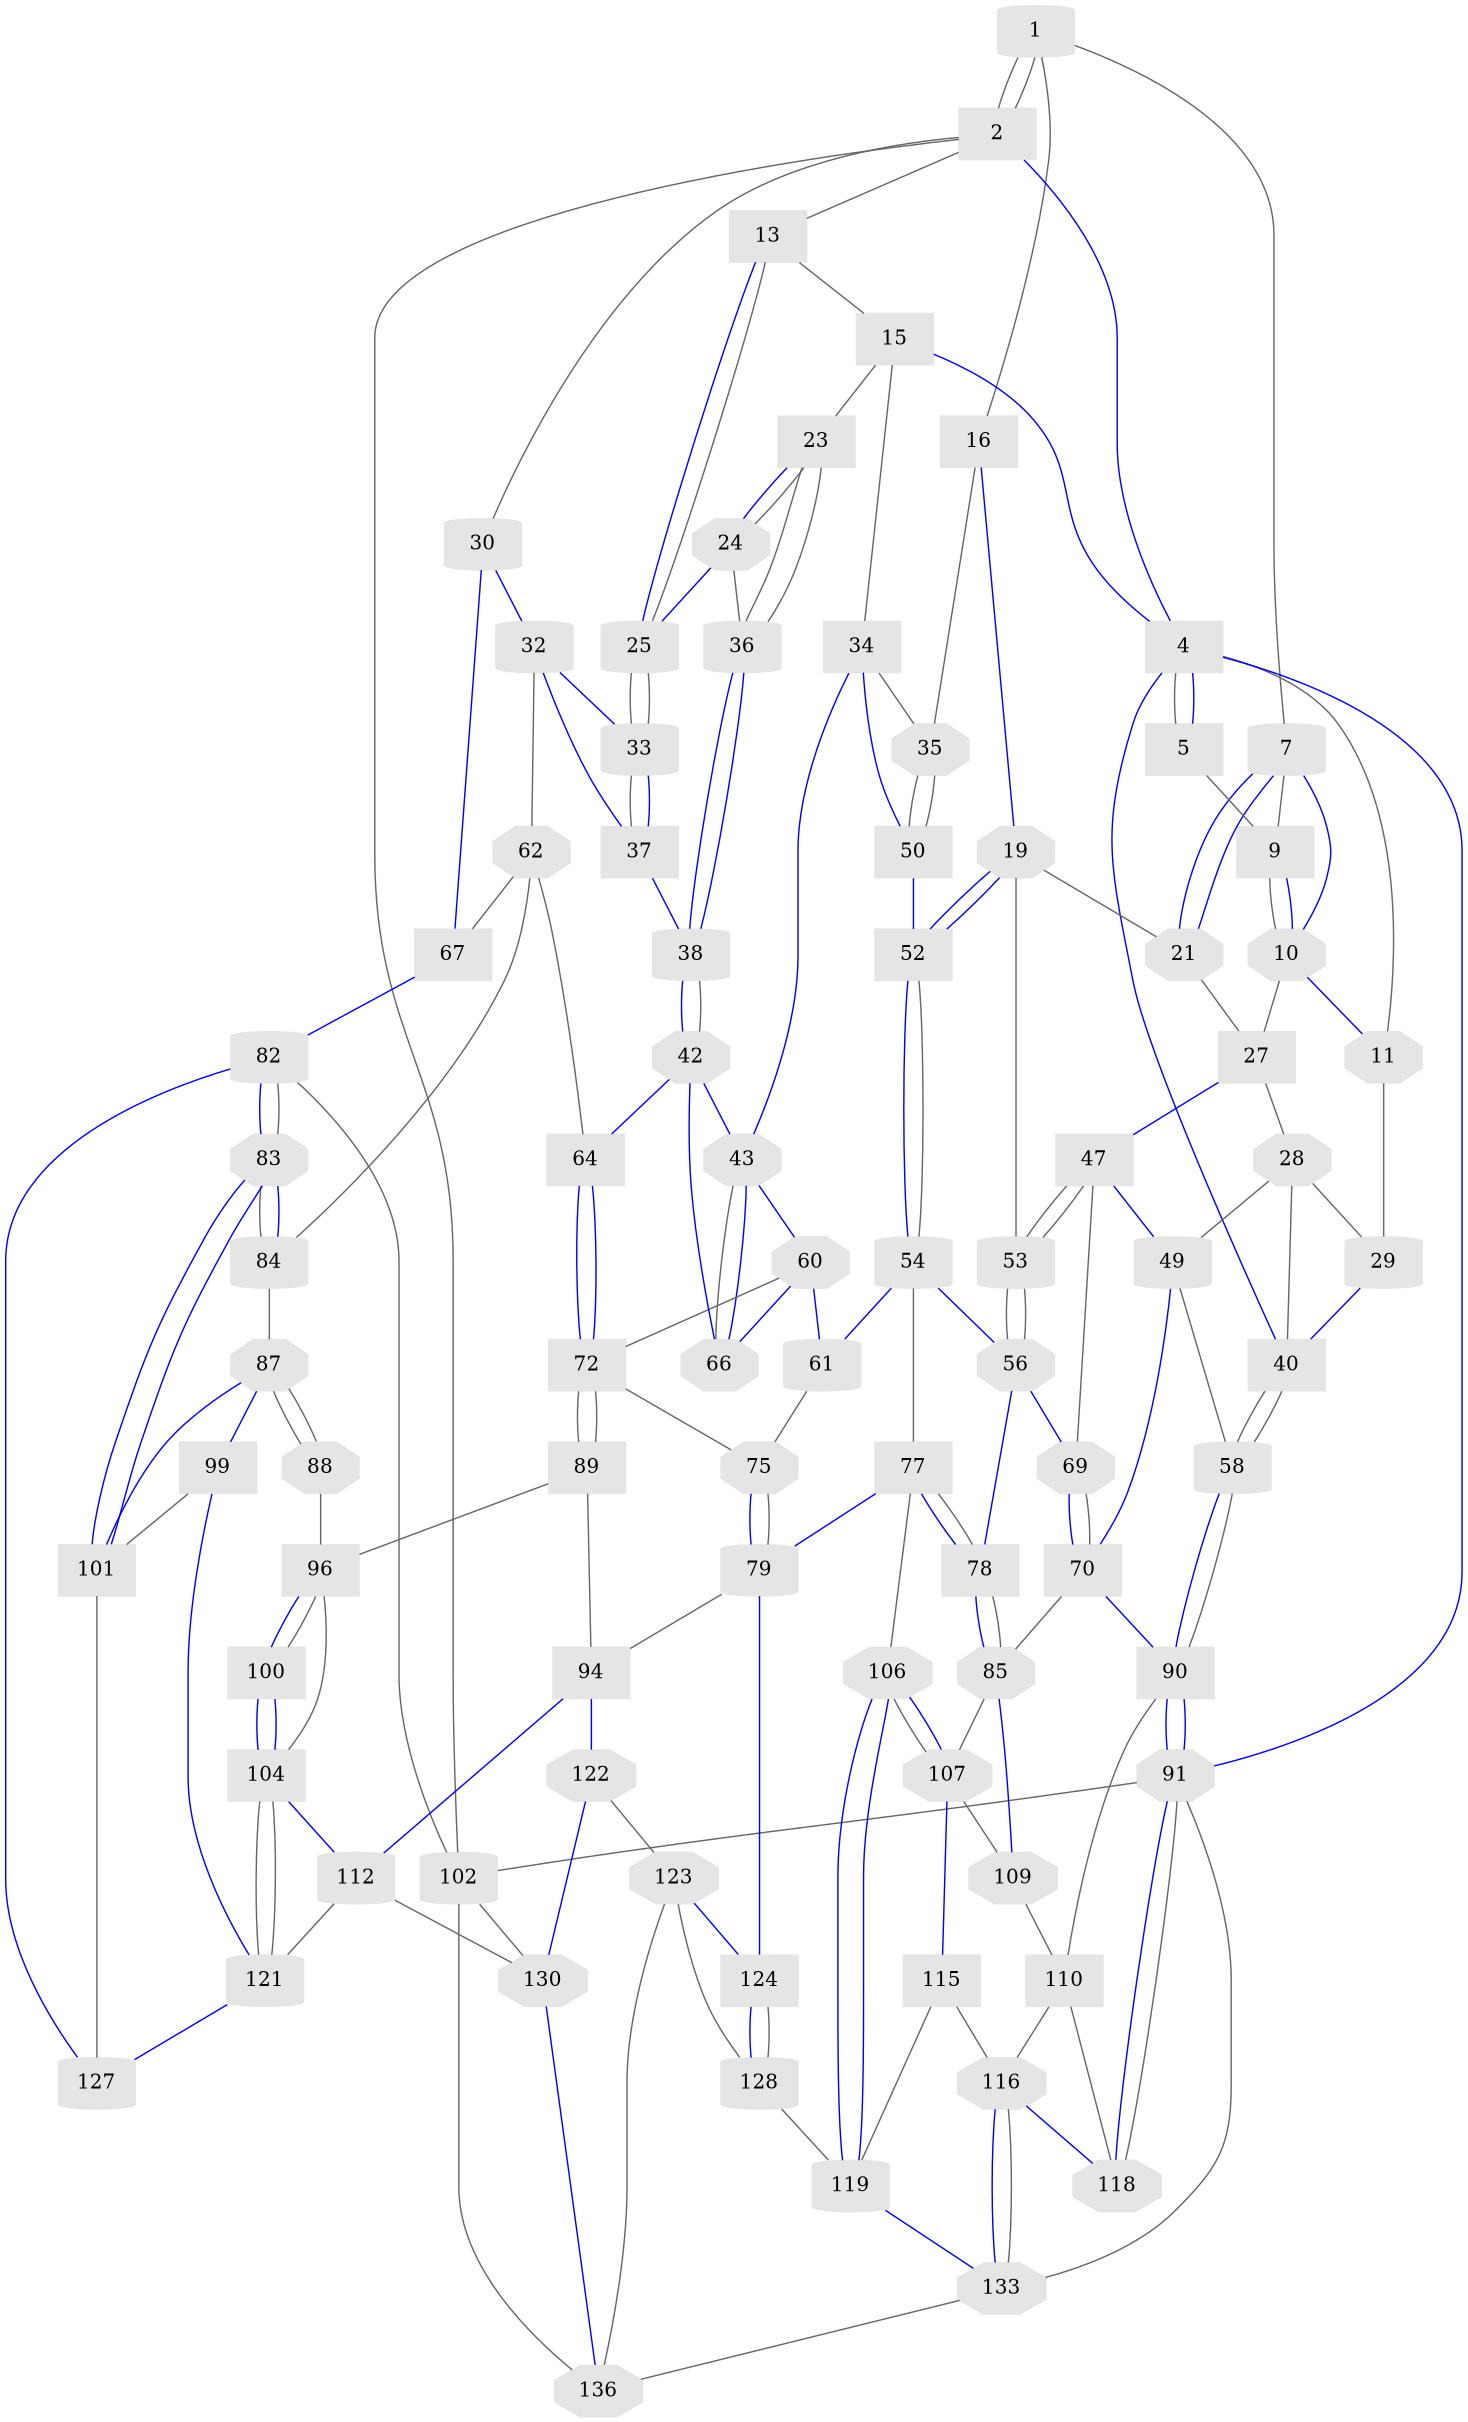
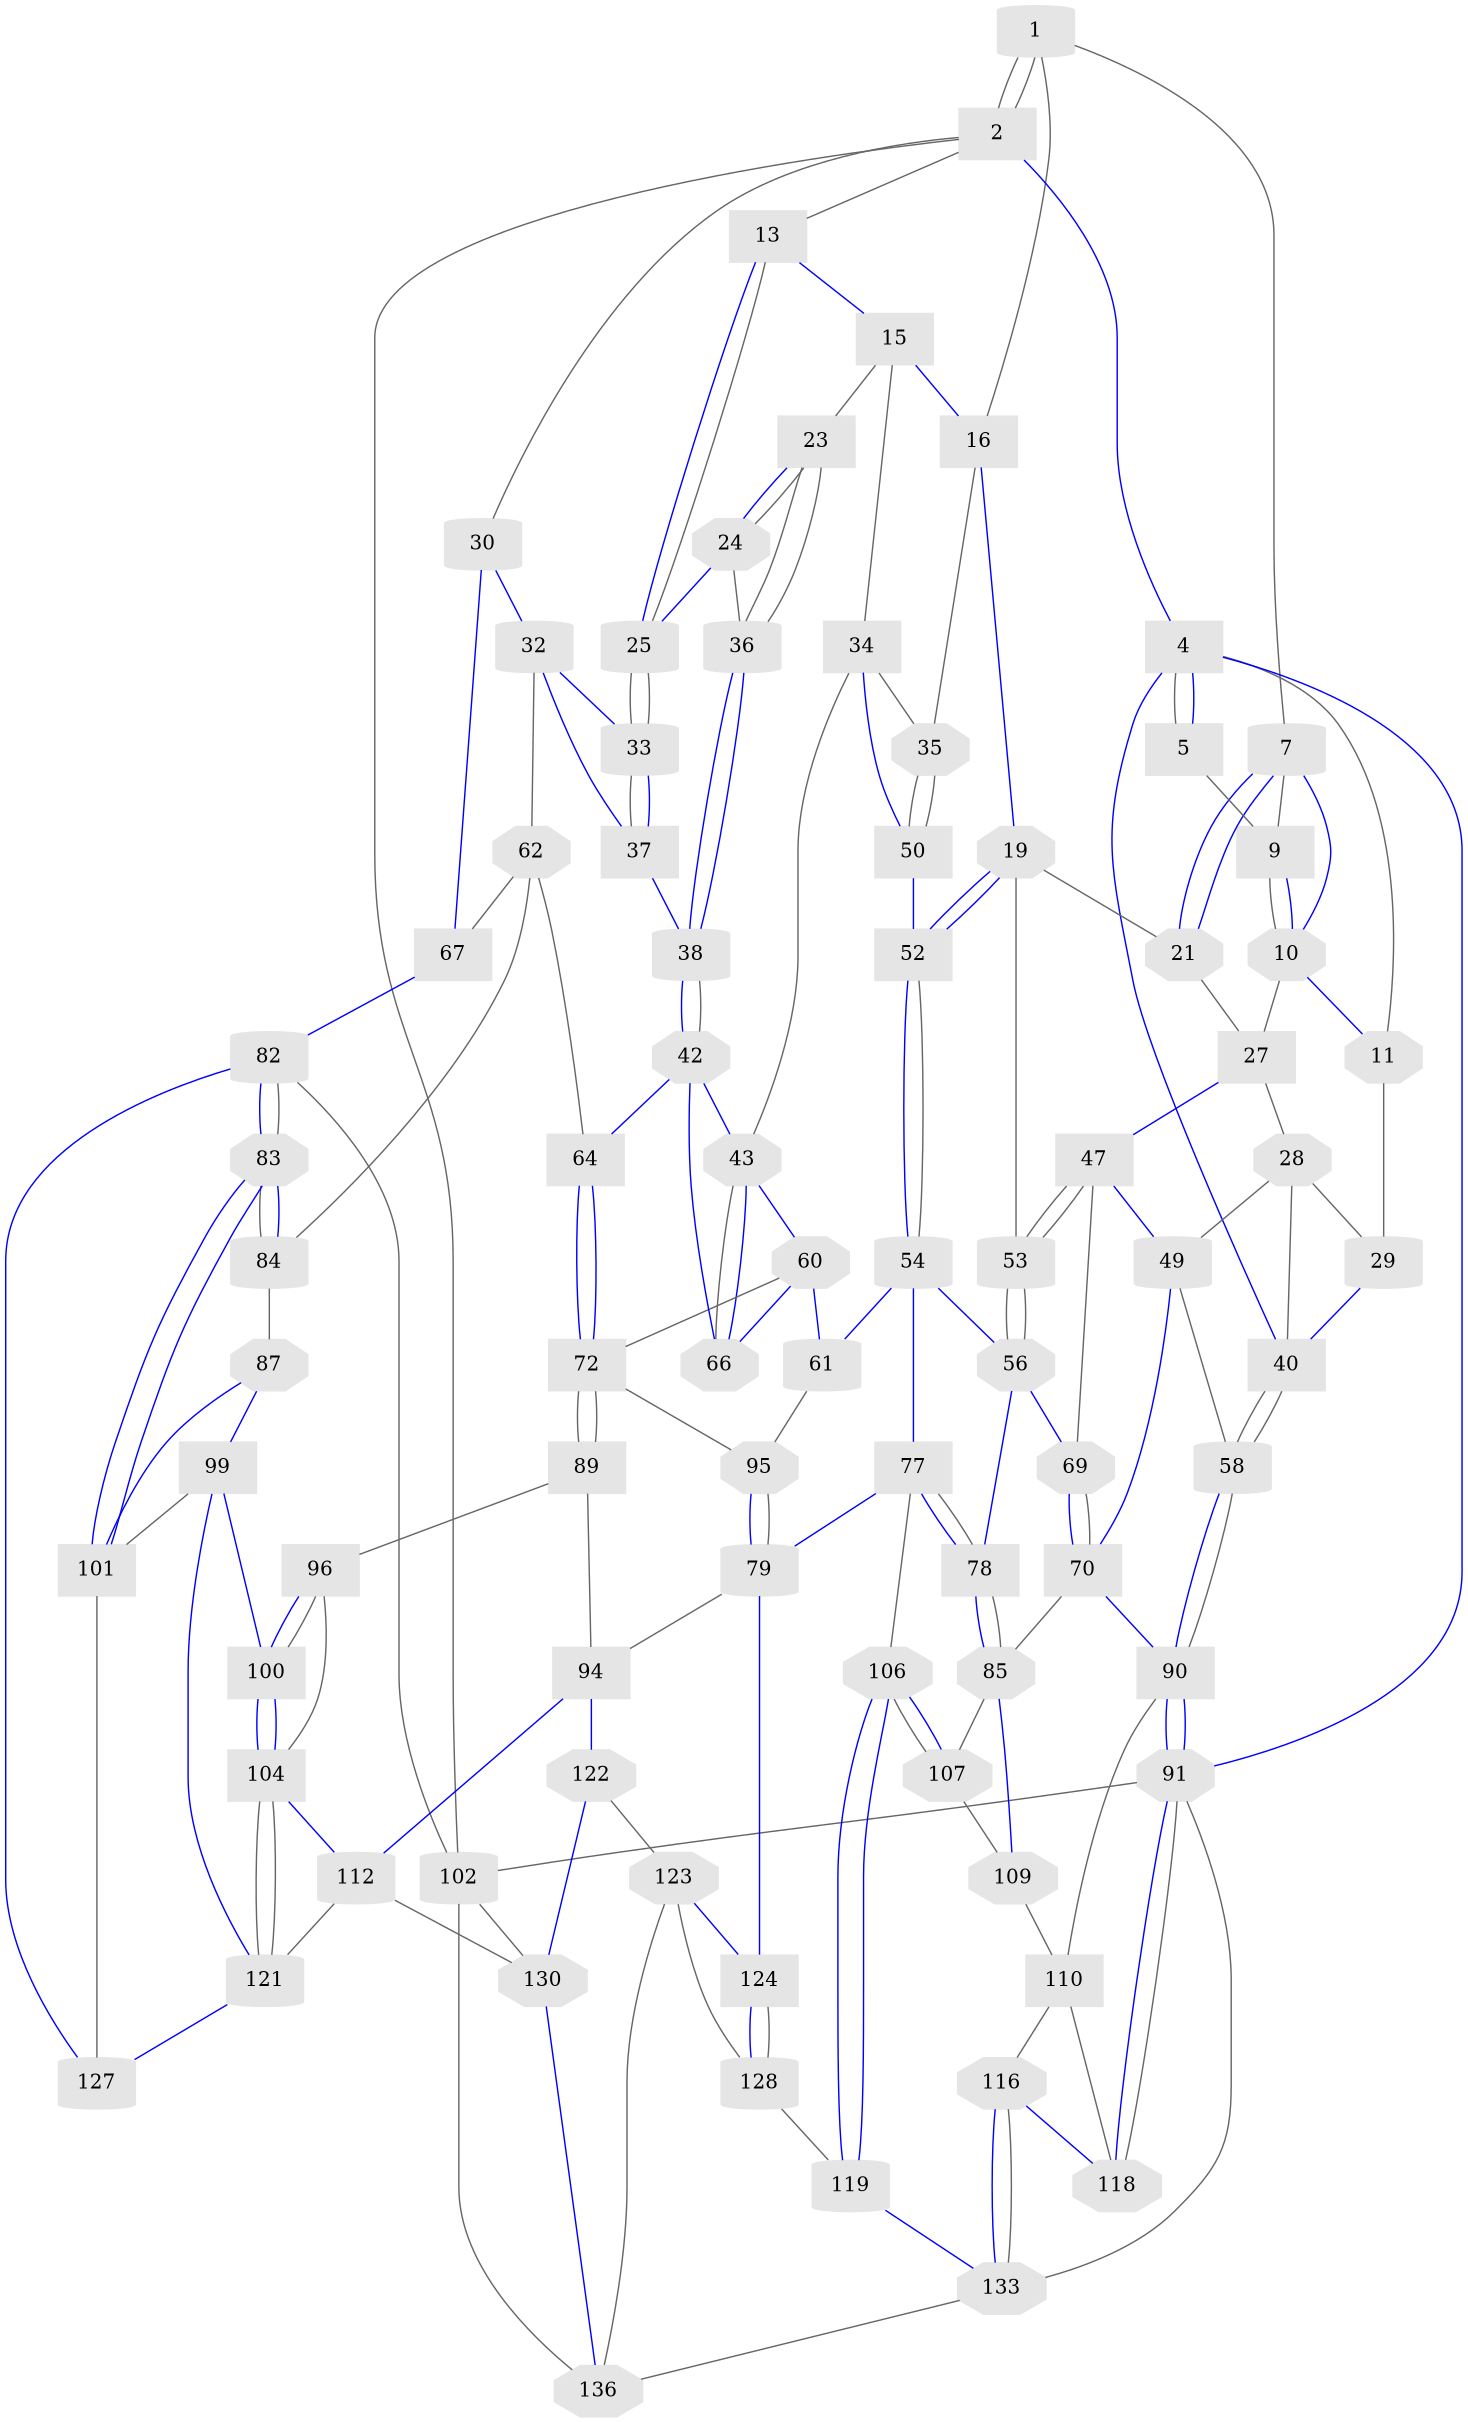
edge "13" -- "15": color gray40 -> blue
edge "15" -- "4": now "15" -- "16"
edge "34" -- "43": color blue -> gray40
edge "54" -- "77": color gray40 -> blue
node "88": removed
node "75": label "75" -> "95"
edge "99" -- "100": added
node "115": removed
